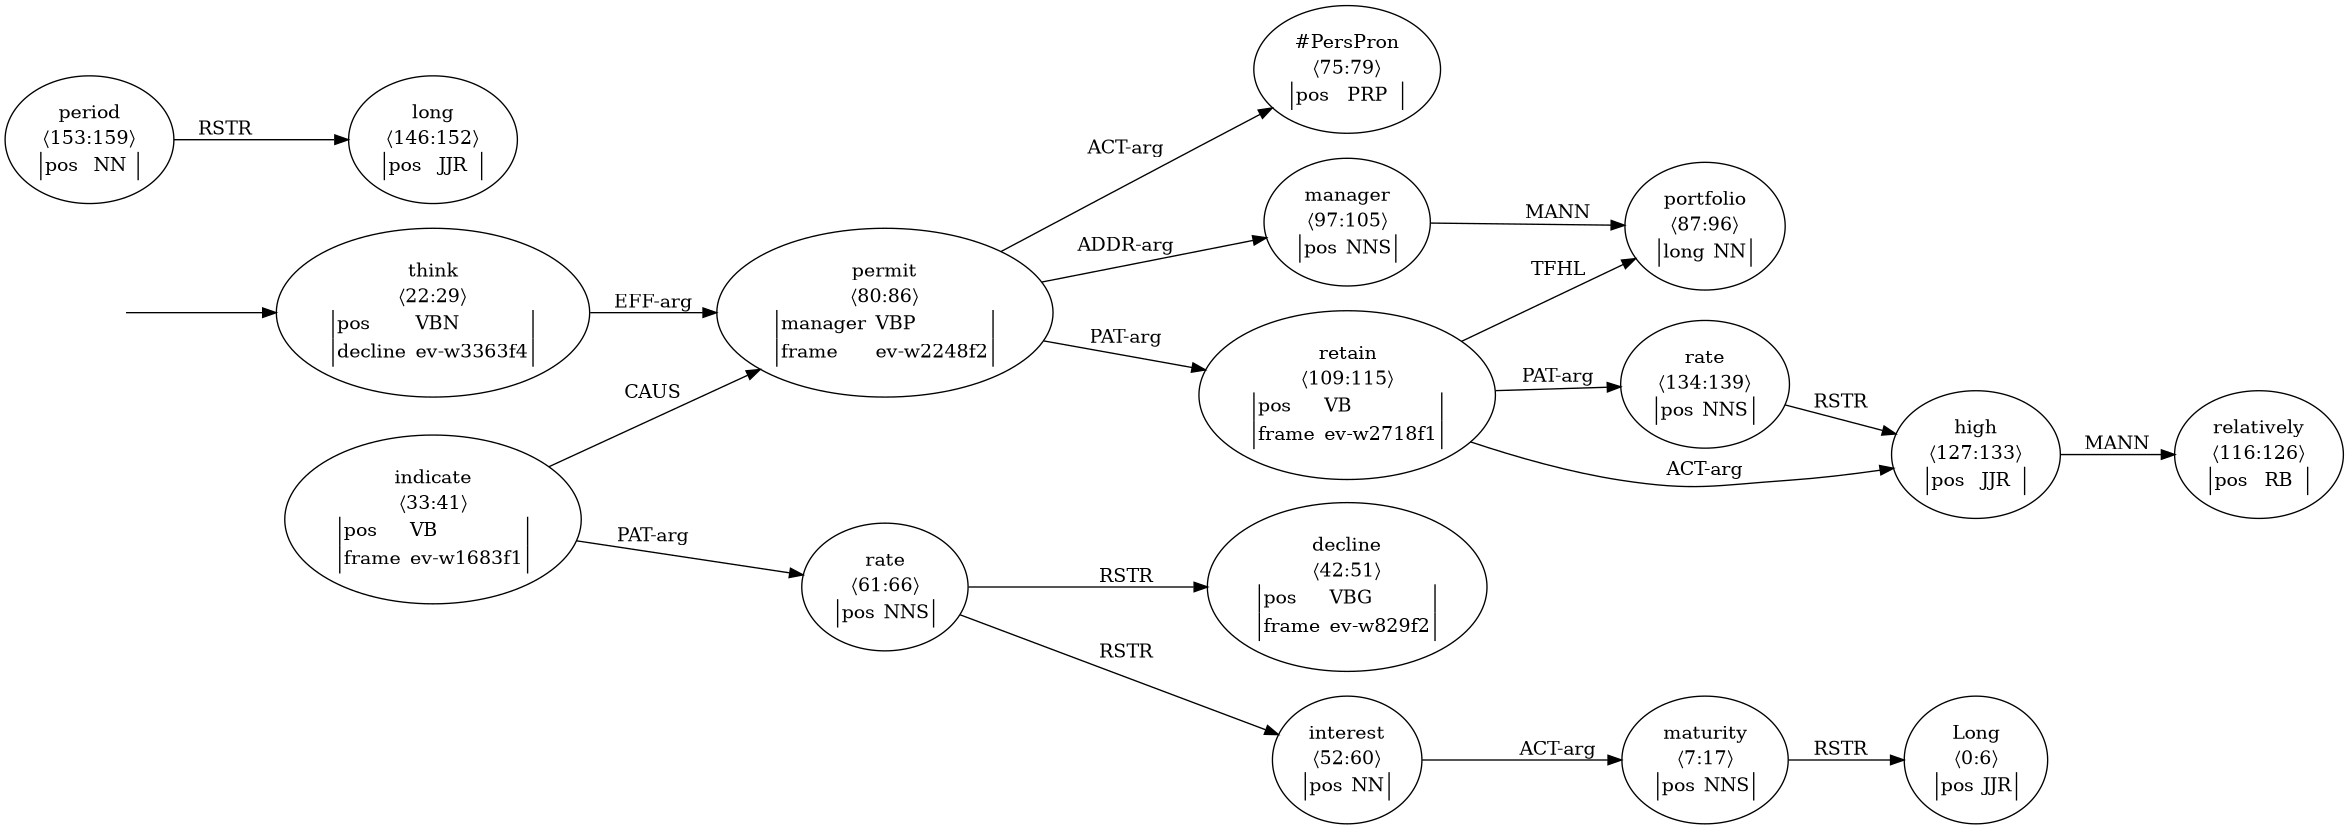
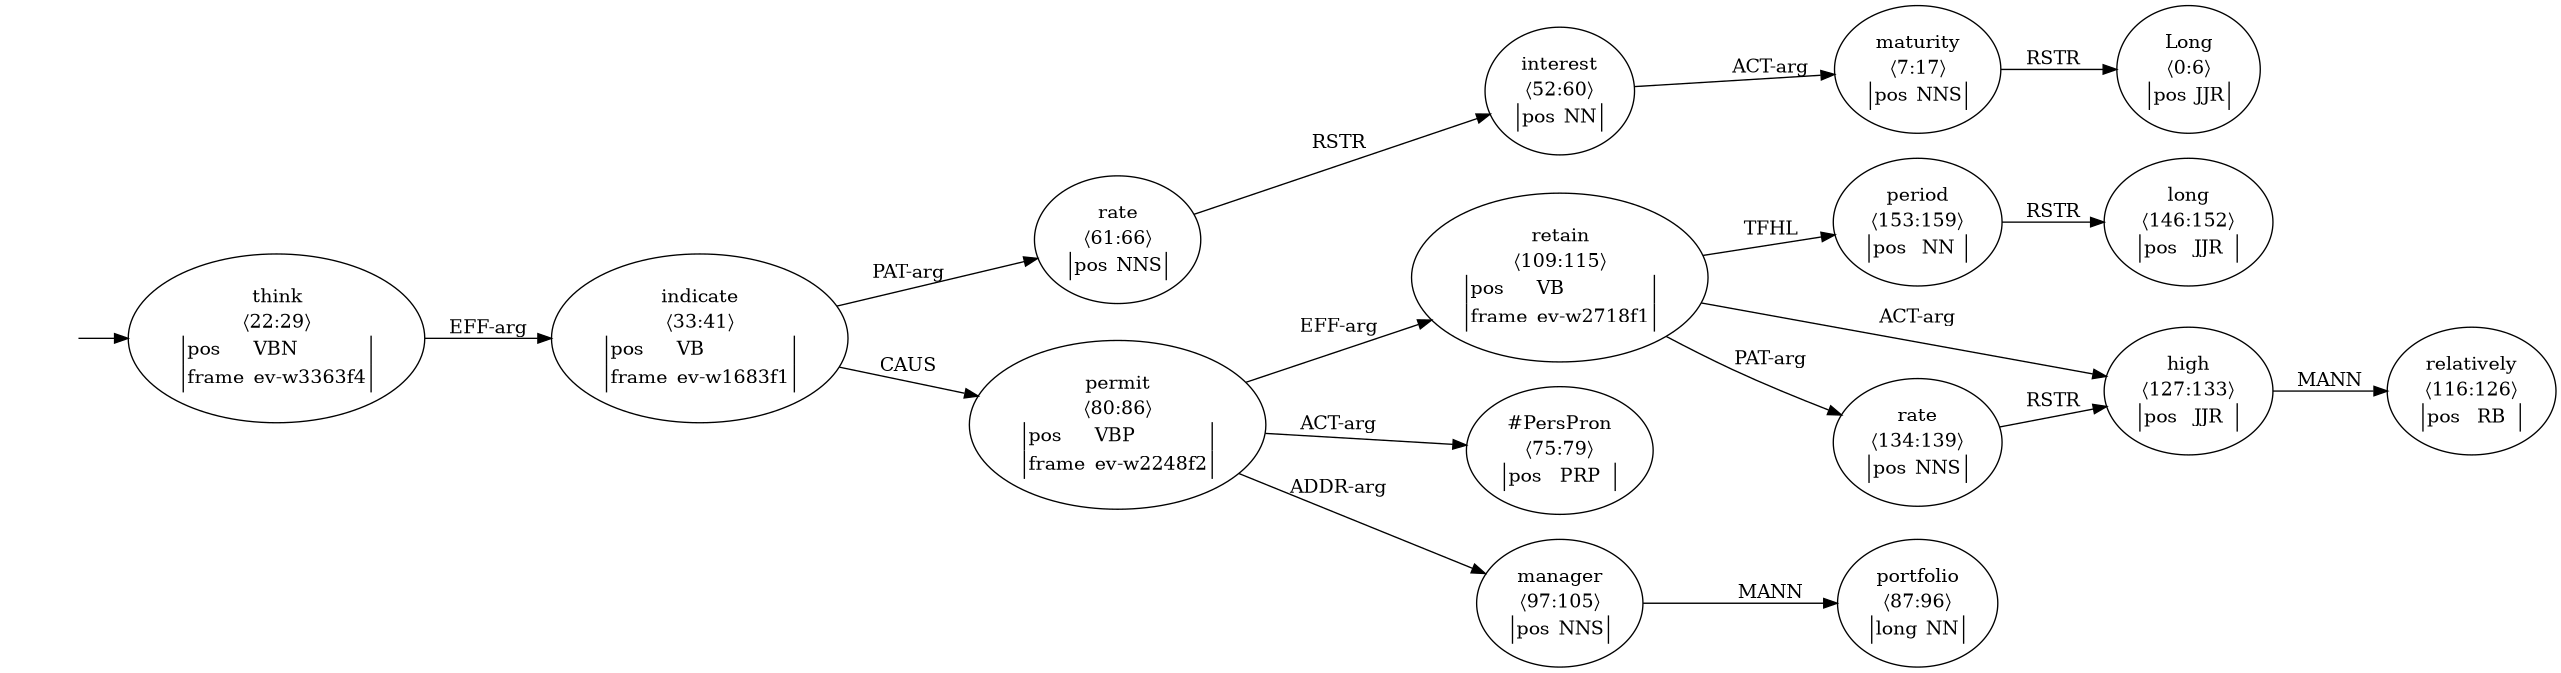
edge "retain" -> "portfolio": now "retain" -> "period"
edge "think" -> "permit": now "think" -> "indicate"
node "permit": text "manager" -> "pos"
edge "permit" -> "retain": label "PAT-arg" -> "EFF-arg"
node "think": text "decline" -> "frame"
node "decline": removed
